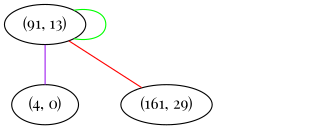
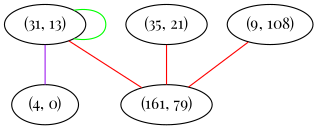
node "(91, 13)": label "(91, 13)" -> "(31, 13)"
node "(35, 21)": added
node "(9, 108)": added
node "(161, 29)": label "(161, 29)" -> "(161, 79)"
